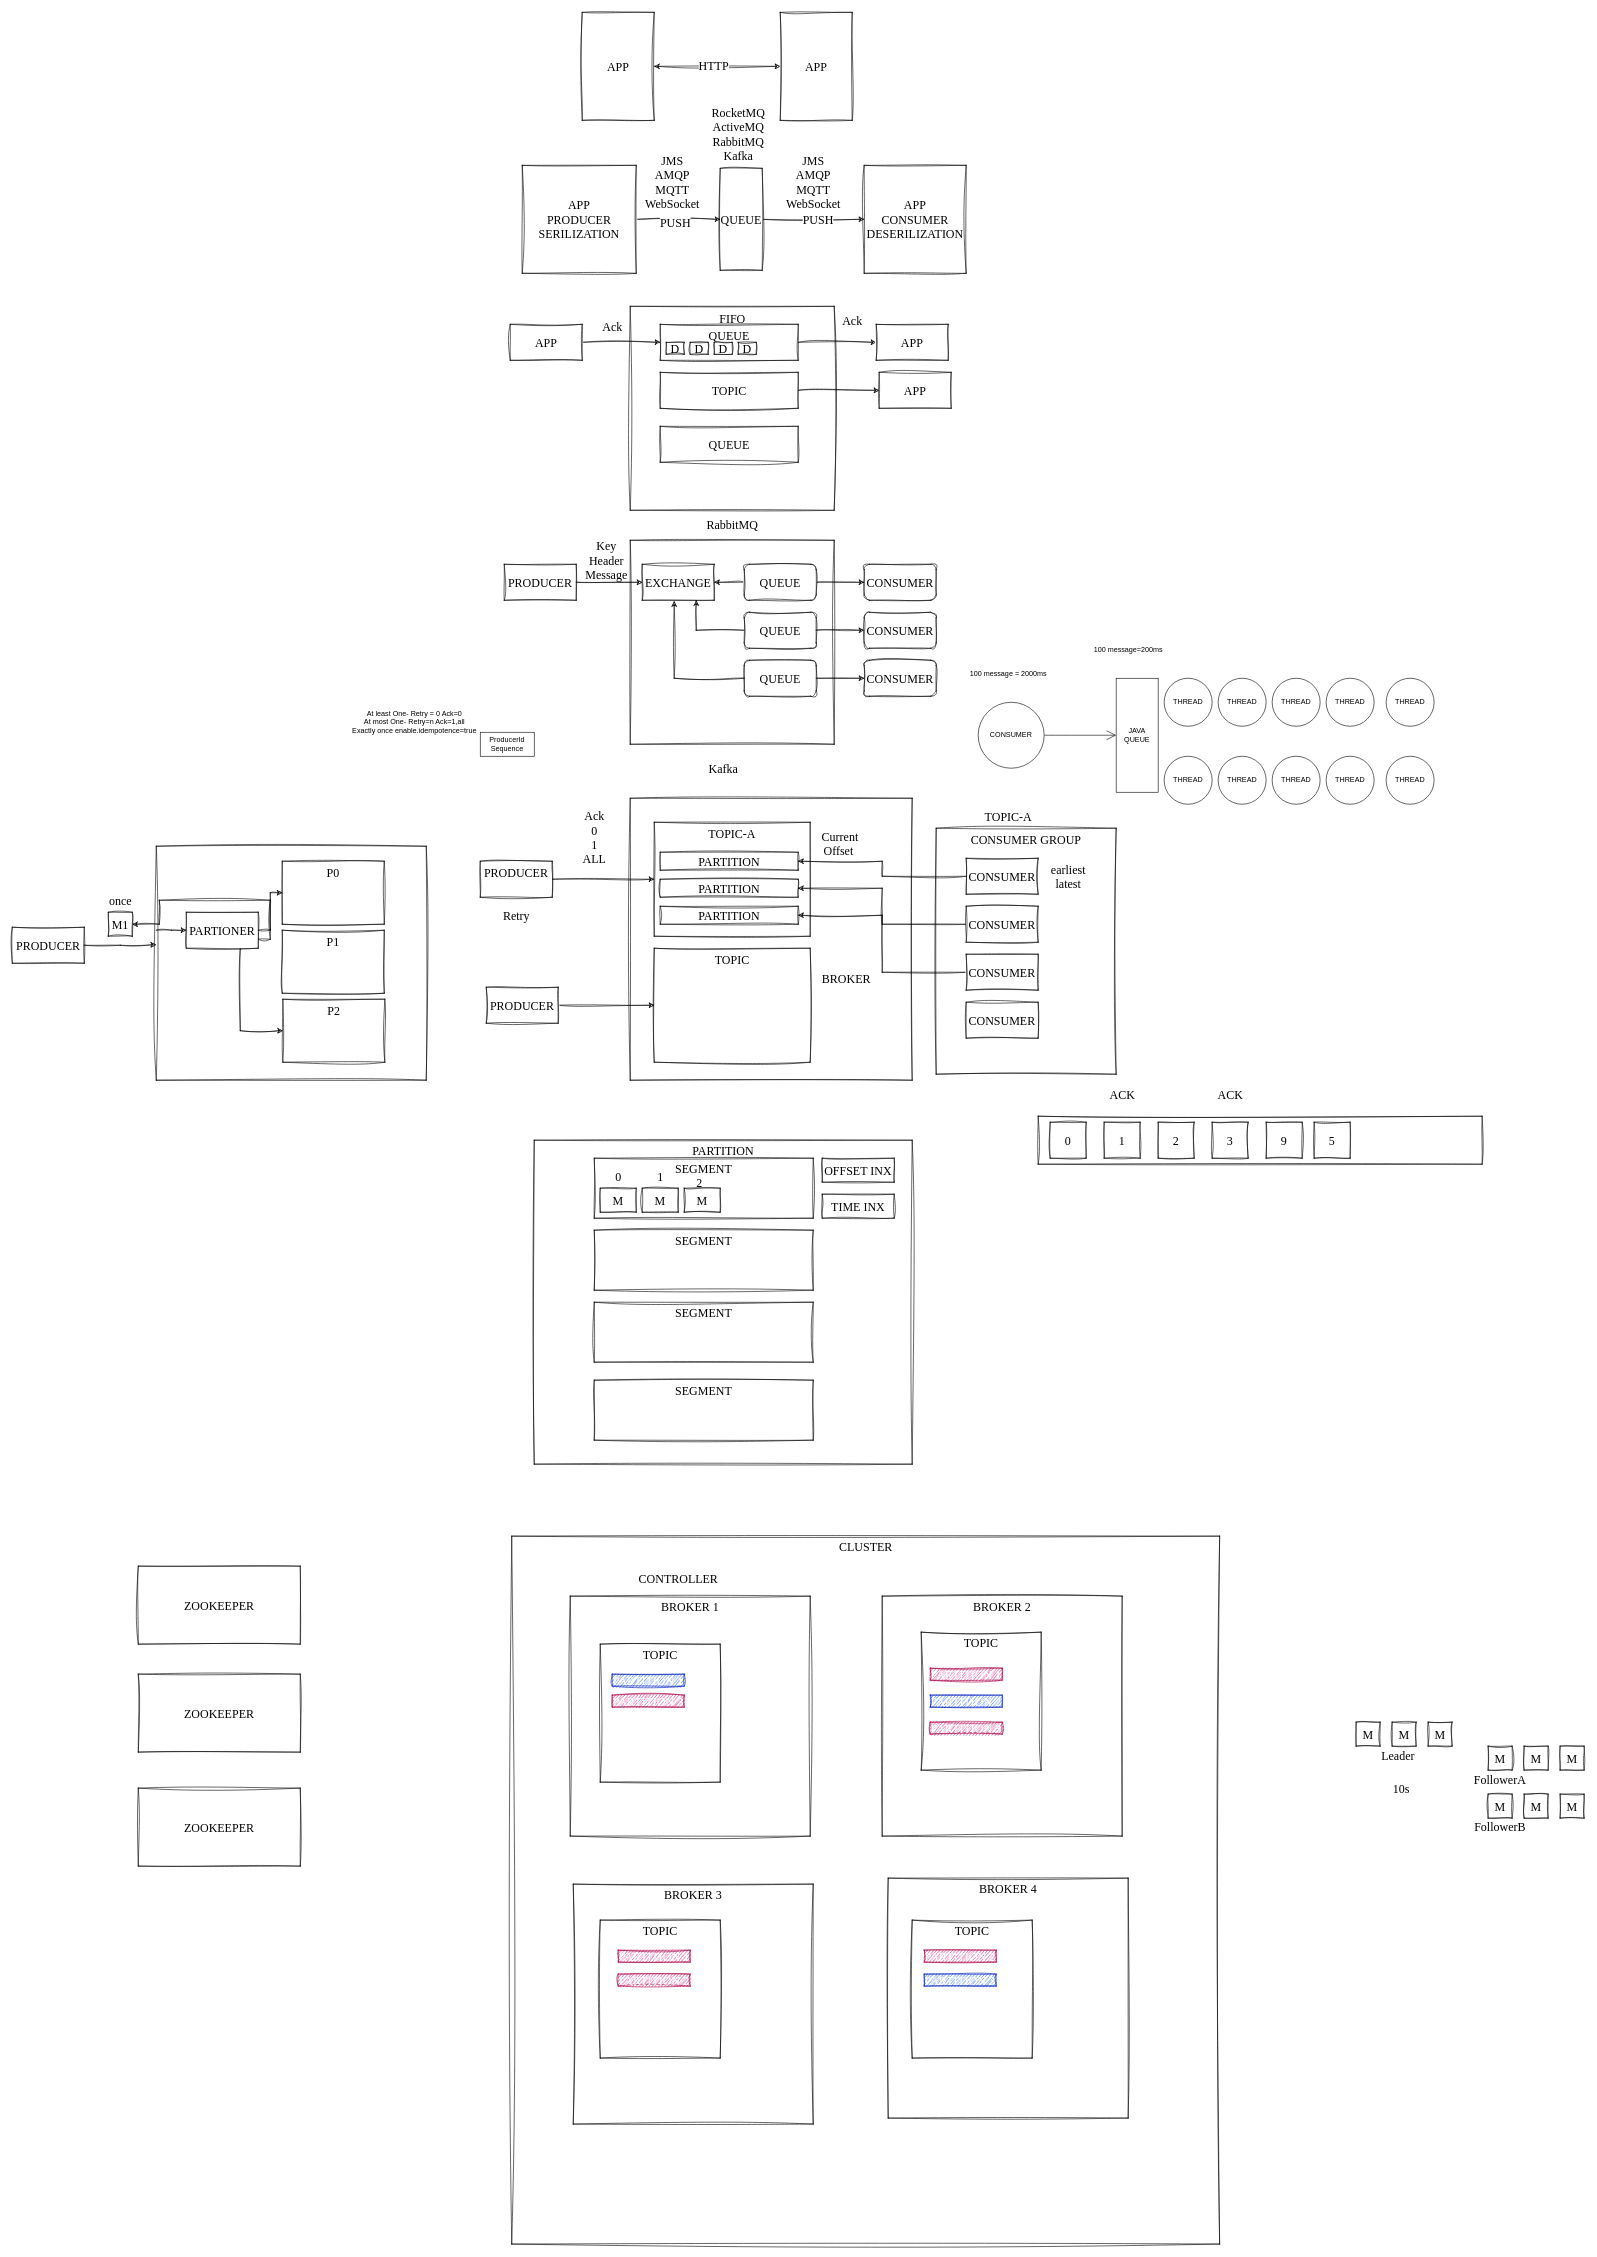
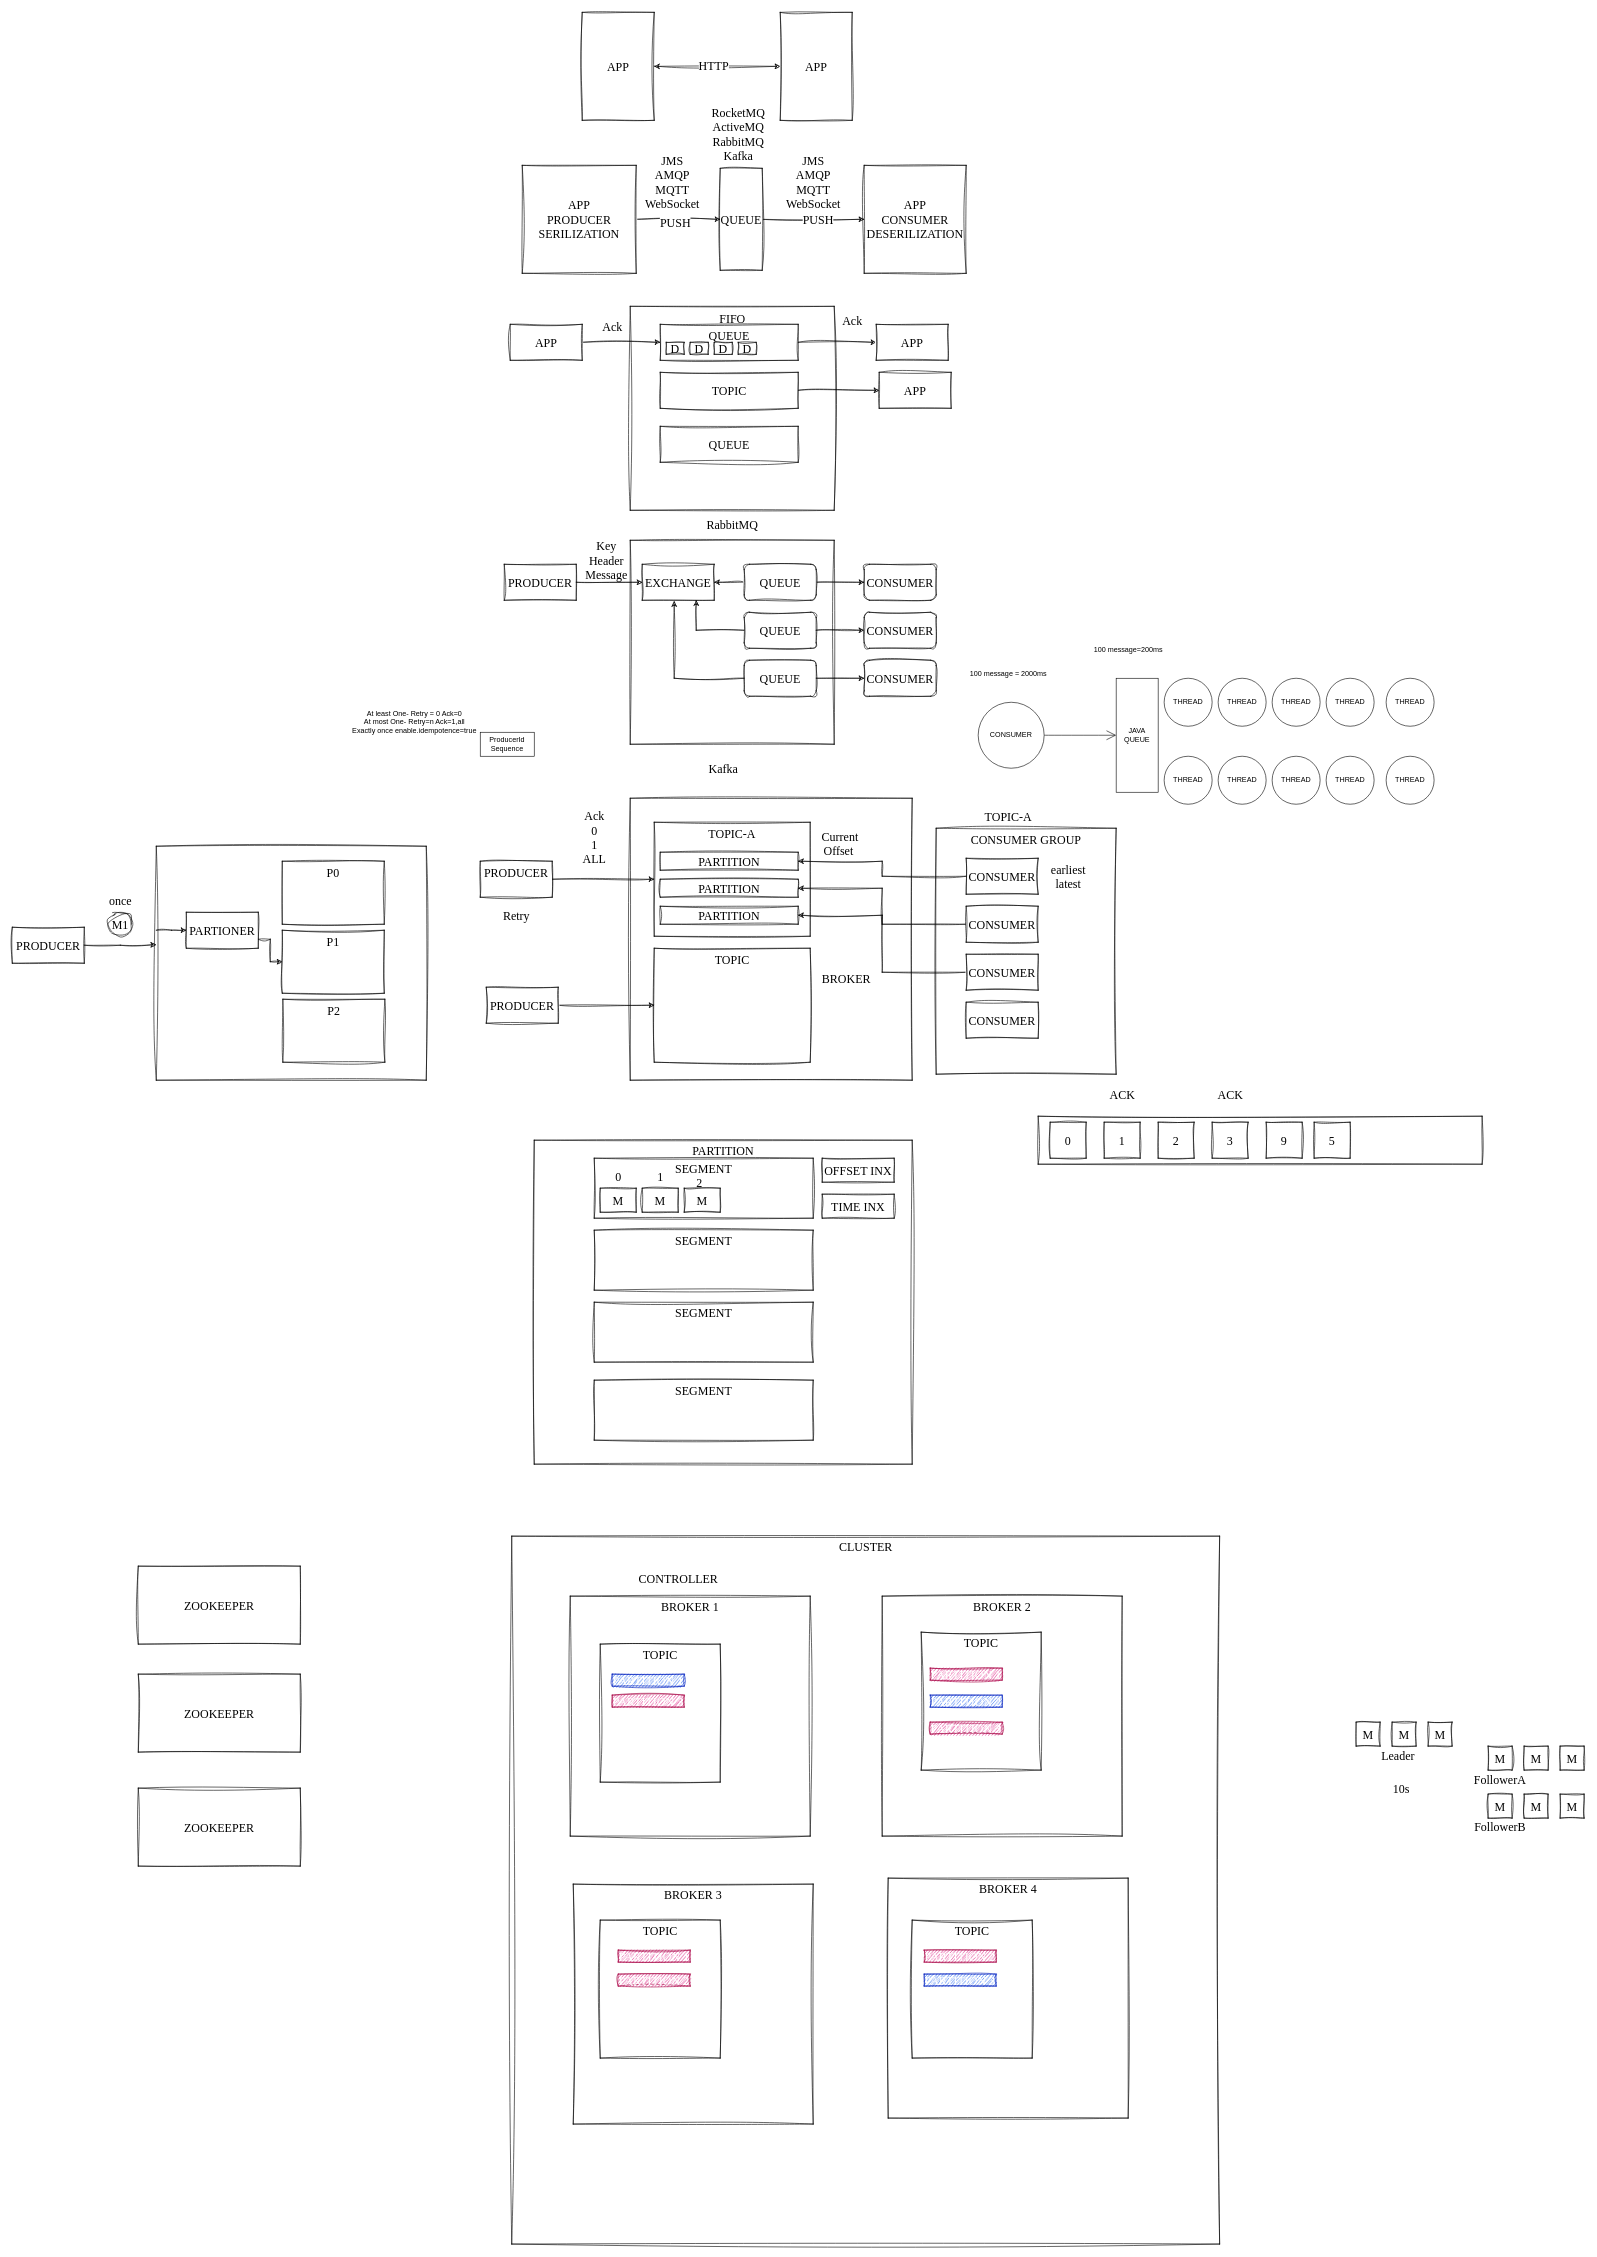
edge "PARTIONER" -> "P0": removed
edge "PARTIONER" -> "M1": now "PARTIONER" -> "P1"
node "M1": shape rectangle -> ellipse
edge "PARTIONER" -> "P2": removed
